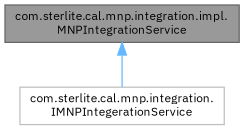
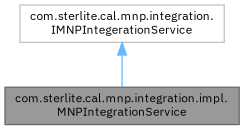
edge "com.sterlite.cal.mnp.integration. IMNPIntegerationService" -> "com.sterlite.cal.mnp.integration.impl. MNPIntegrationService": reversed
